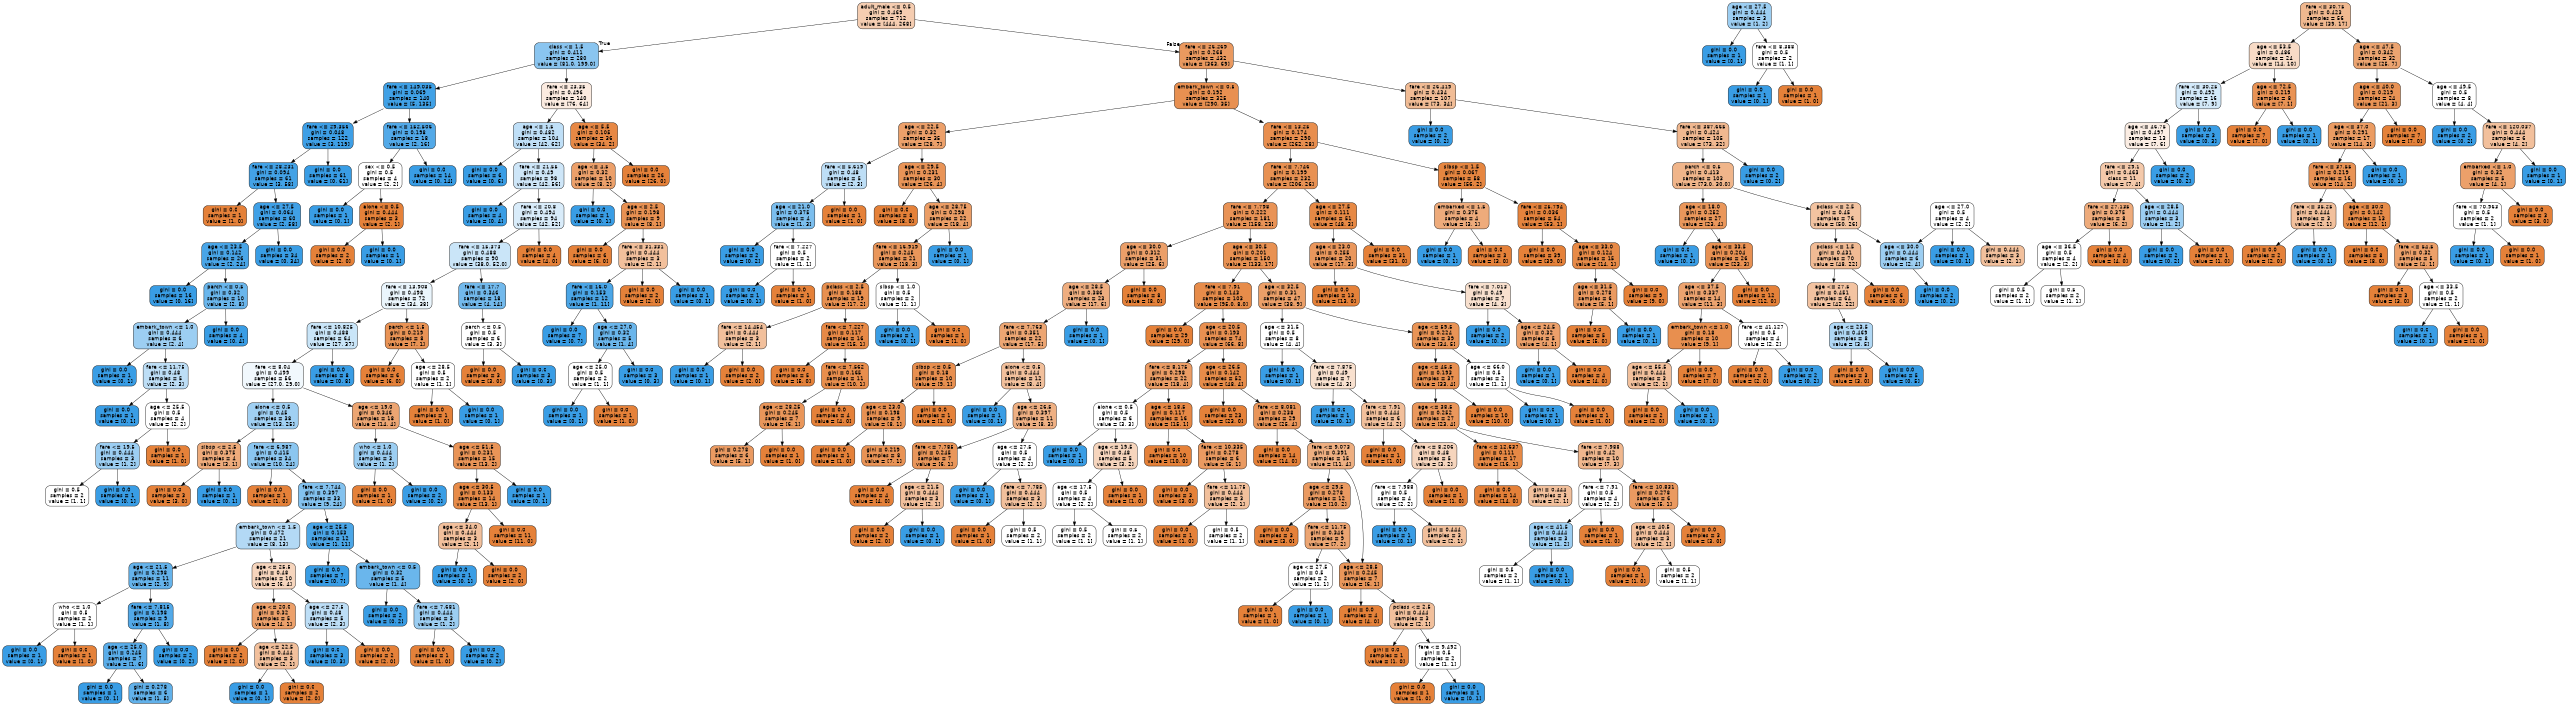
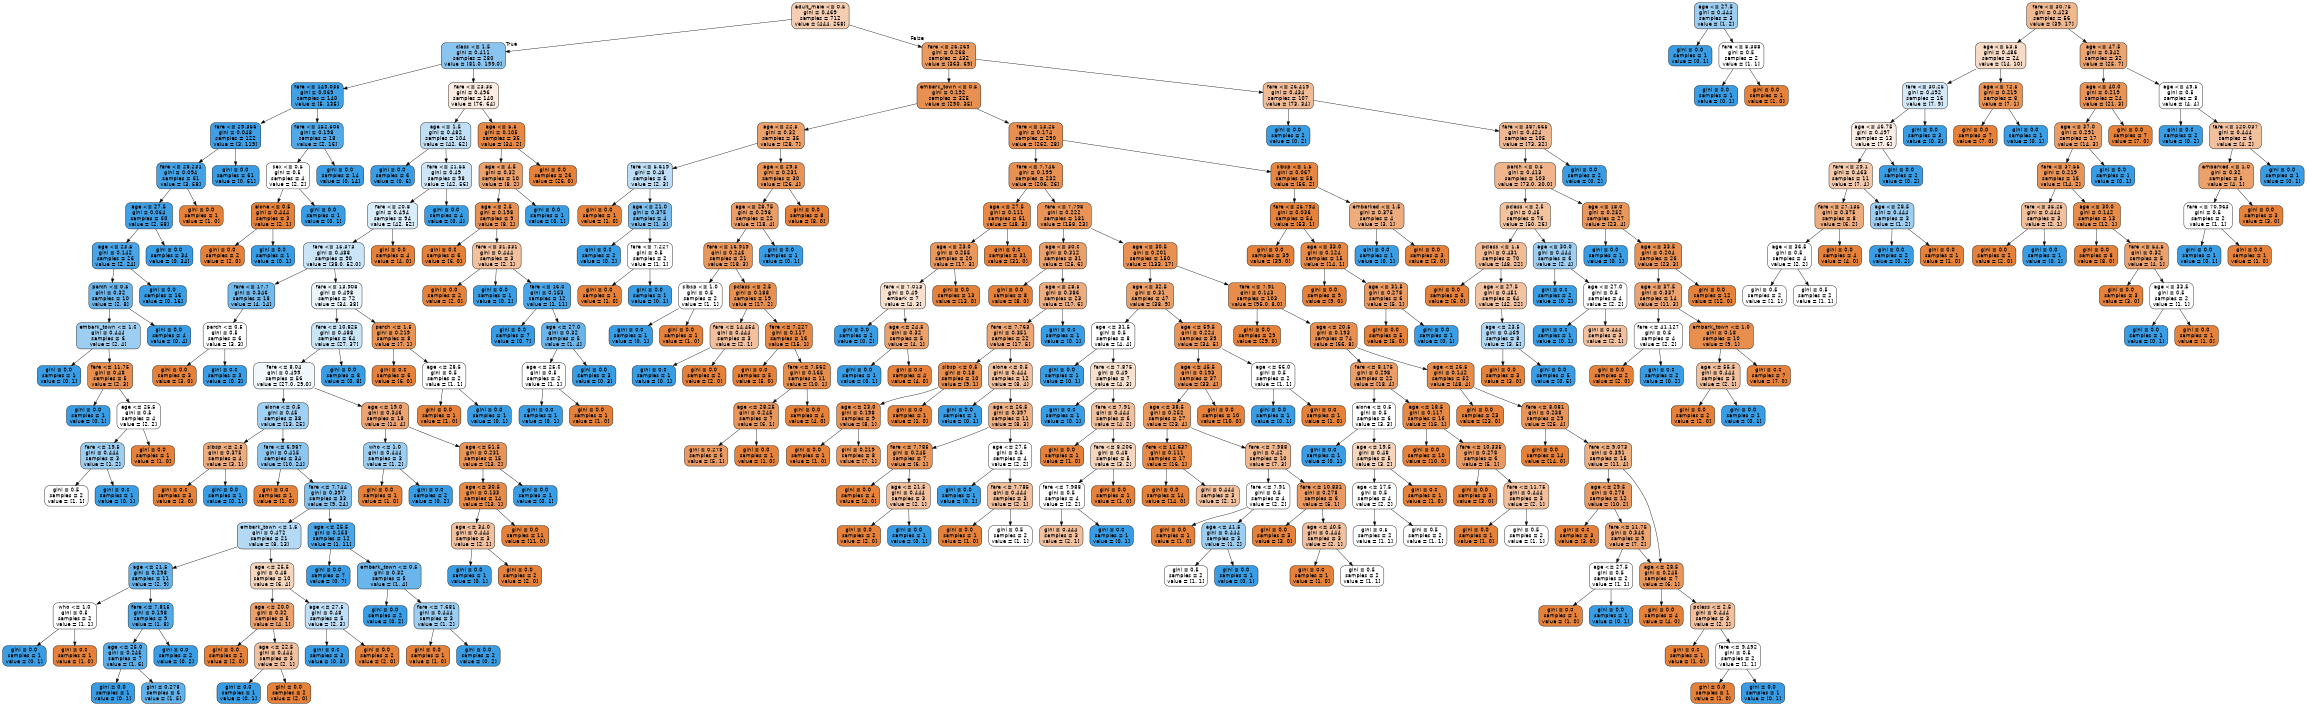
node "fare <= 29.1 gini = 0.463 class = 11 value = [7, 4]": label "fare <= 29.1 gini = 0.463 class = 11 value = [7, 4]" -> "fare <= 29.1 gini = 0.463 samples = 11 value = [7, 4]"
edge "age <= 27.0 gini = 0.5 samples = 4 value = [2, 2]" -> "age <= 30.0 gini = 0.444 samples = 6 value = [2, 4]": reversed
node "fare <= 7.013 gini = 0.49 samples = 7 value = [4, 3]": label "fare <= 7.013 gini = 0.49 samples = 7 value = [4, 3]" -> "fare <= 7.013 gini = 0.49 embark = 7 value = [4, 3]"
node "fare <= 11.75 gini = 0.48 samples = 5 value = [2, 3]": fillcolor #bddef6 -> #e88f4f
